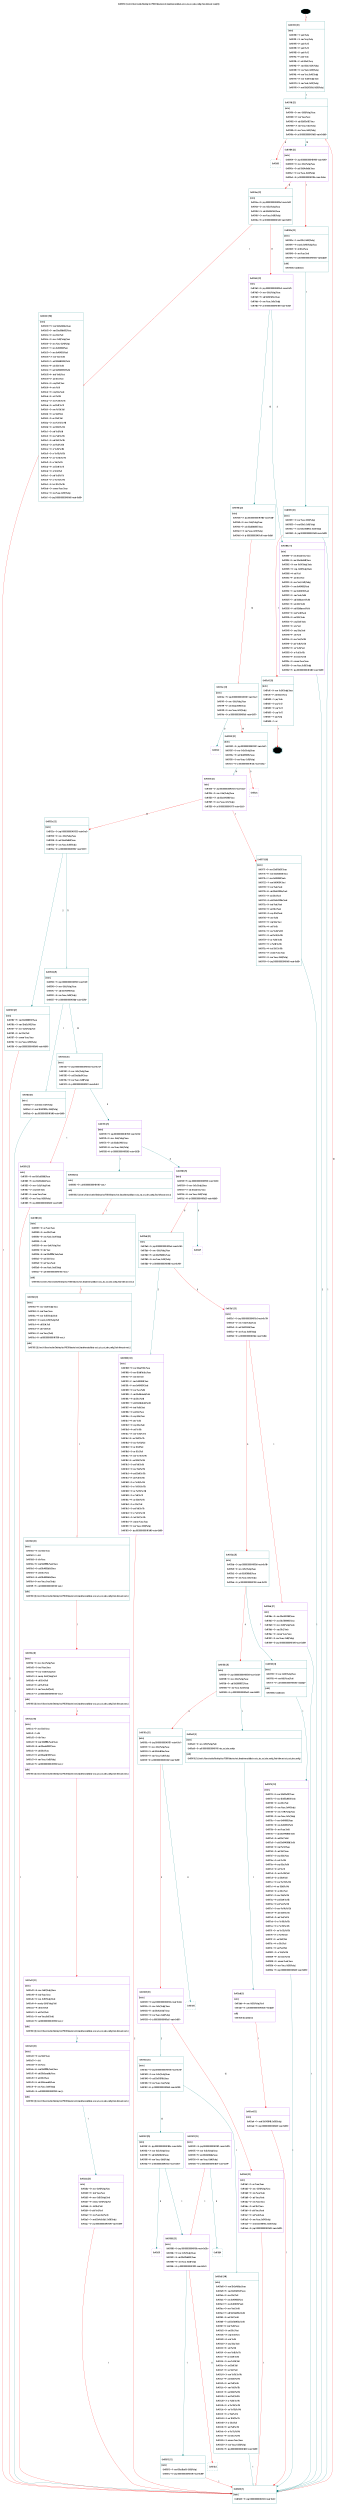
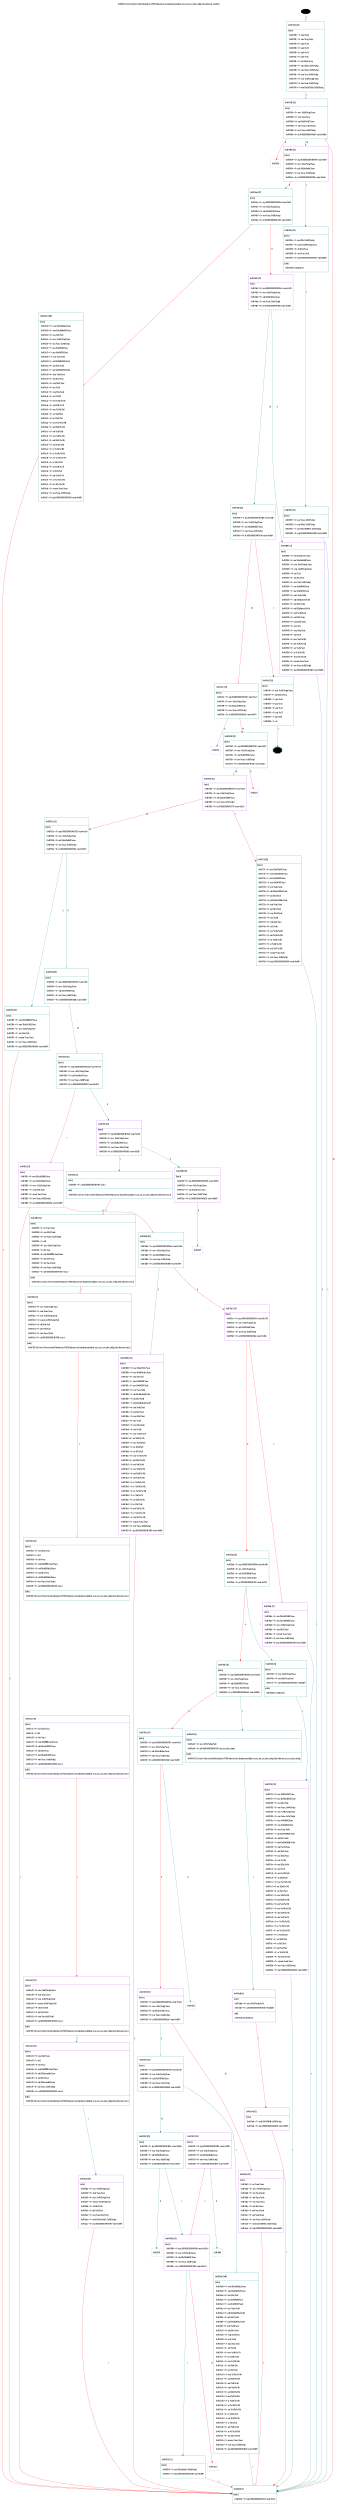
edge "0x401851 [23]" -> "0x401cf6 [19]": now "0x4014d6 [22]" -> "0x401cf6 [19]"
node "0x401bbd [19]": removed
edge "0x40158f [25]" -> "0x4015a8 [25]": now "0x40181f [27]" -> "0x4015a8 [25]"
node "0x4019fa [32]": removed
